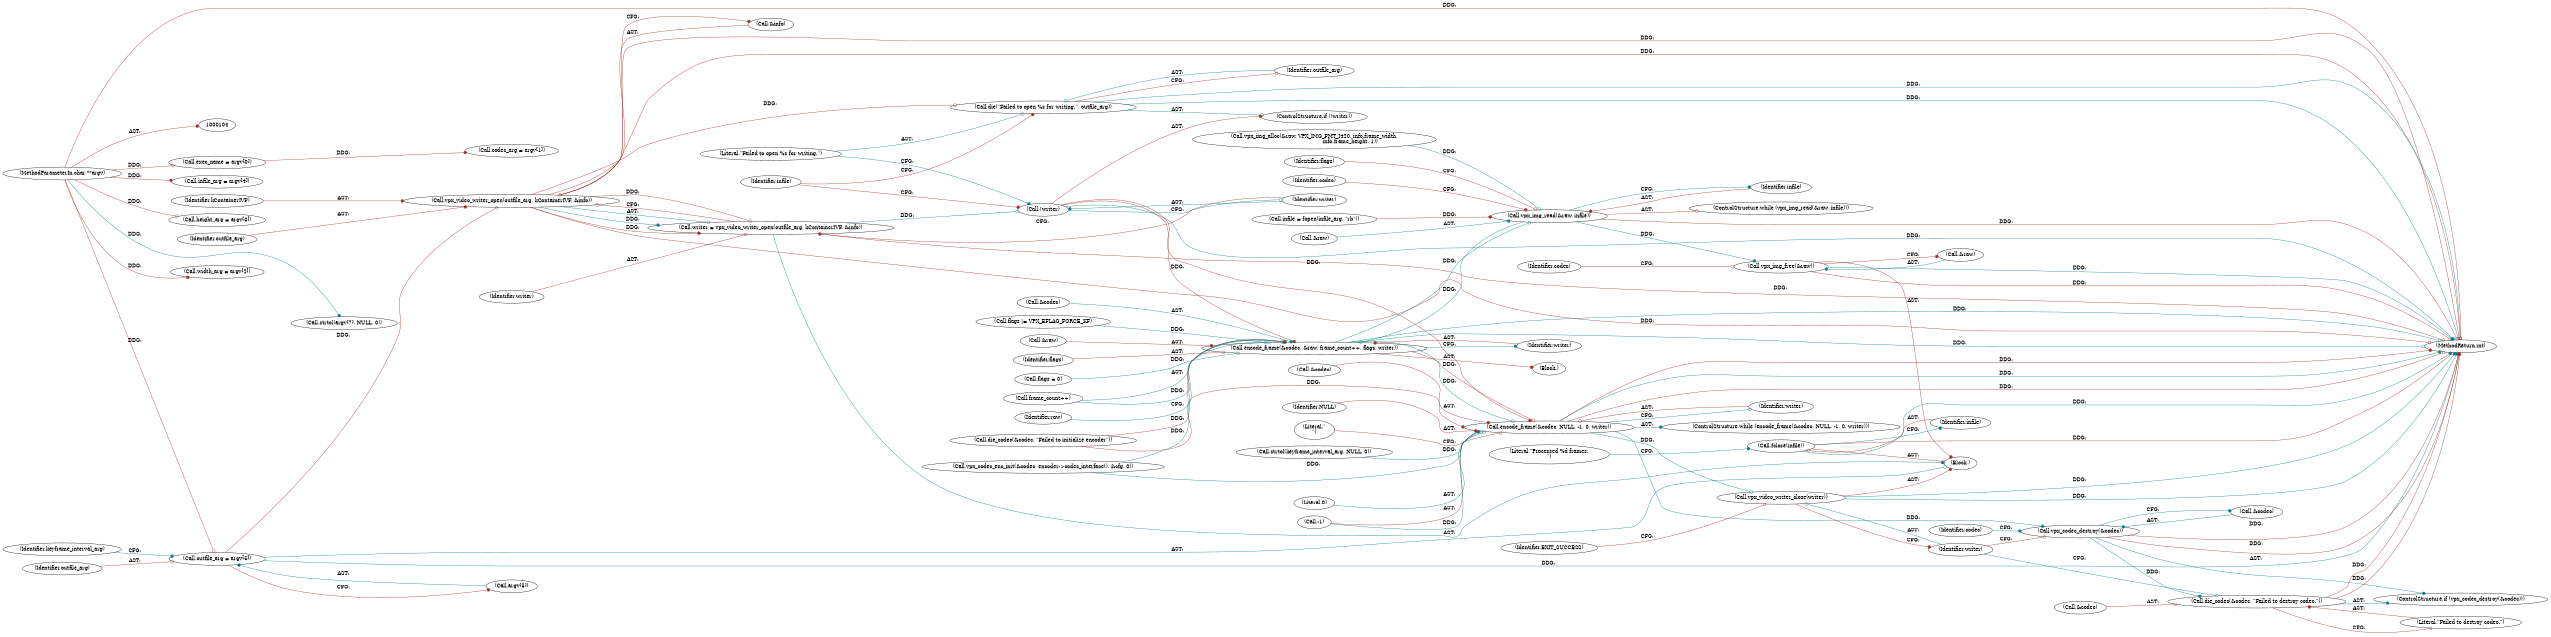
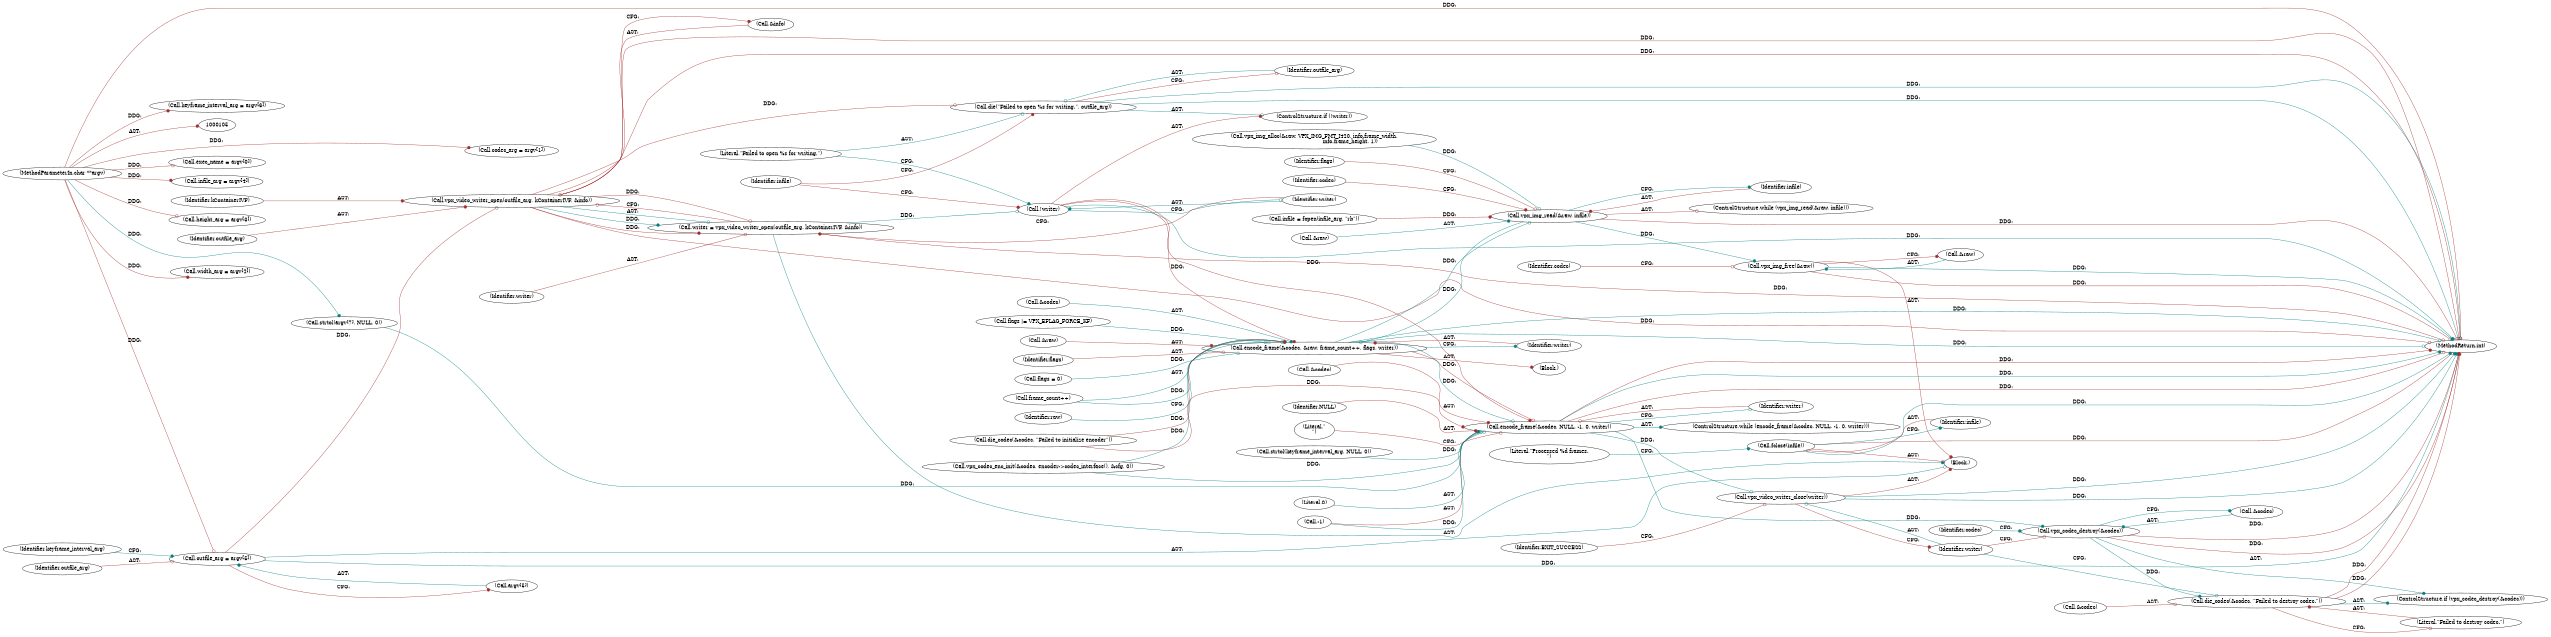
node "(Call,keyframe_interval_arg = argv[6])": added
node "1000104": label "1000104" -> "1000105"
edge "(Call,exec_name = argv[0])" -> "(Call,codec_arg = argv[1])": now "(MethodParameterIn,char **argv)" -> "(Call,codec_arg = argv[1])"
edge "(Call,strtol(argv[7], NULL, 0))" -> "(Call,encode_frame(&codec, NULL, -1, 0, writer))": added, label "DDG:"
